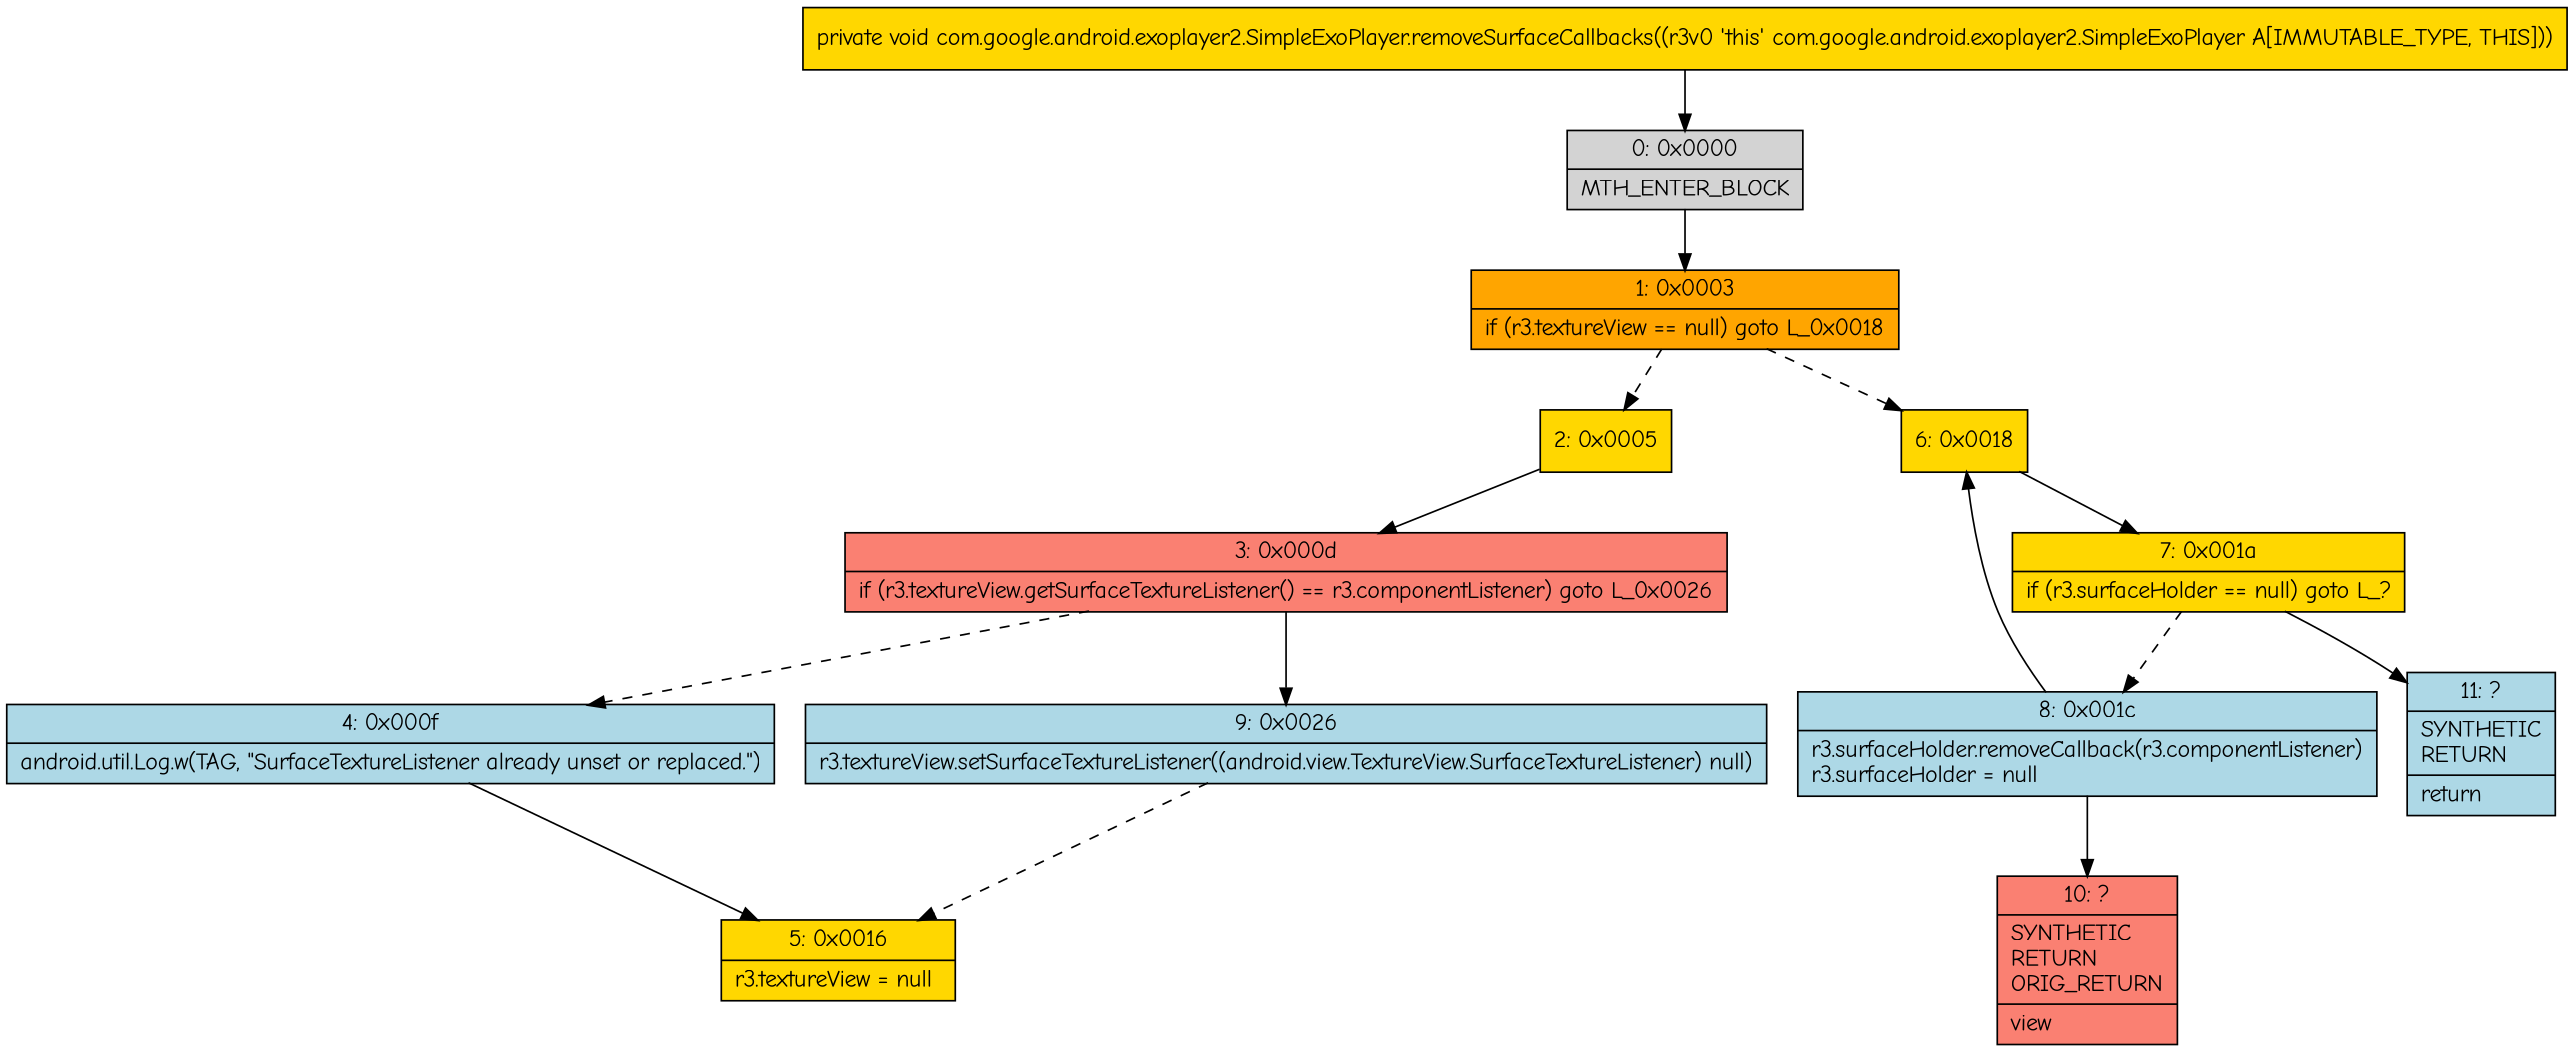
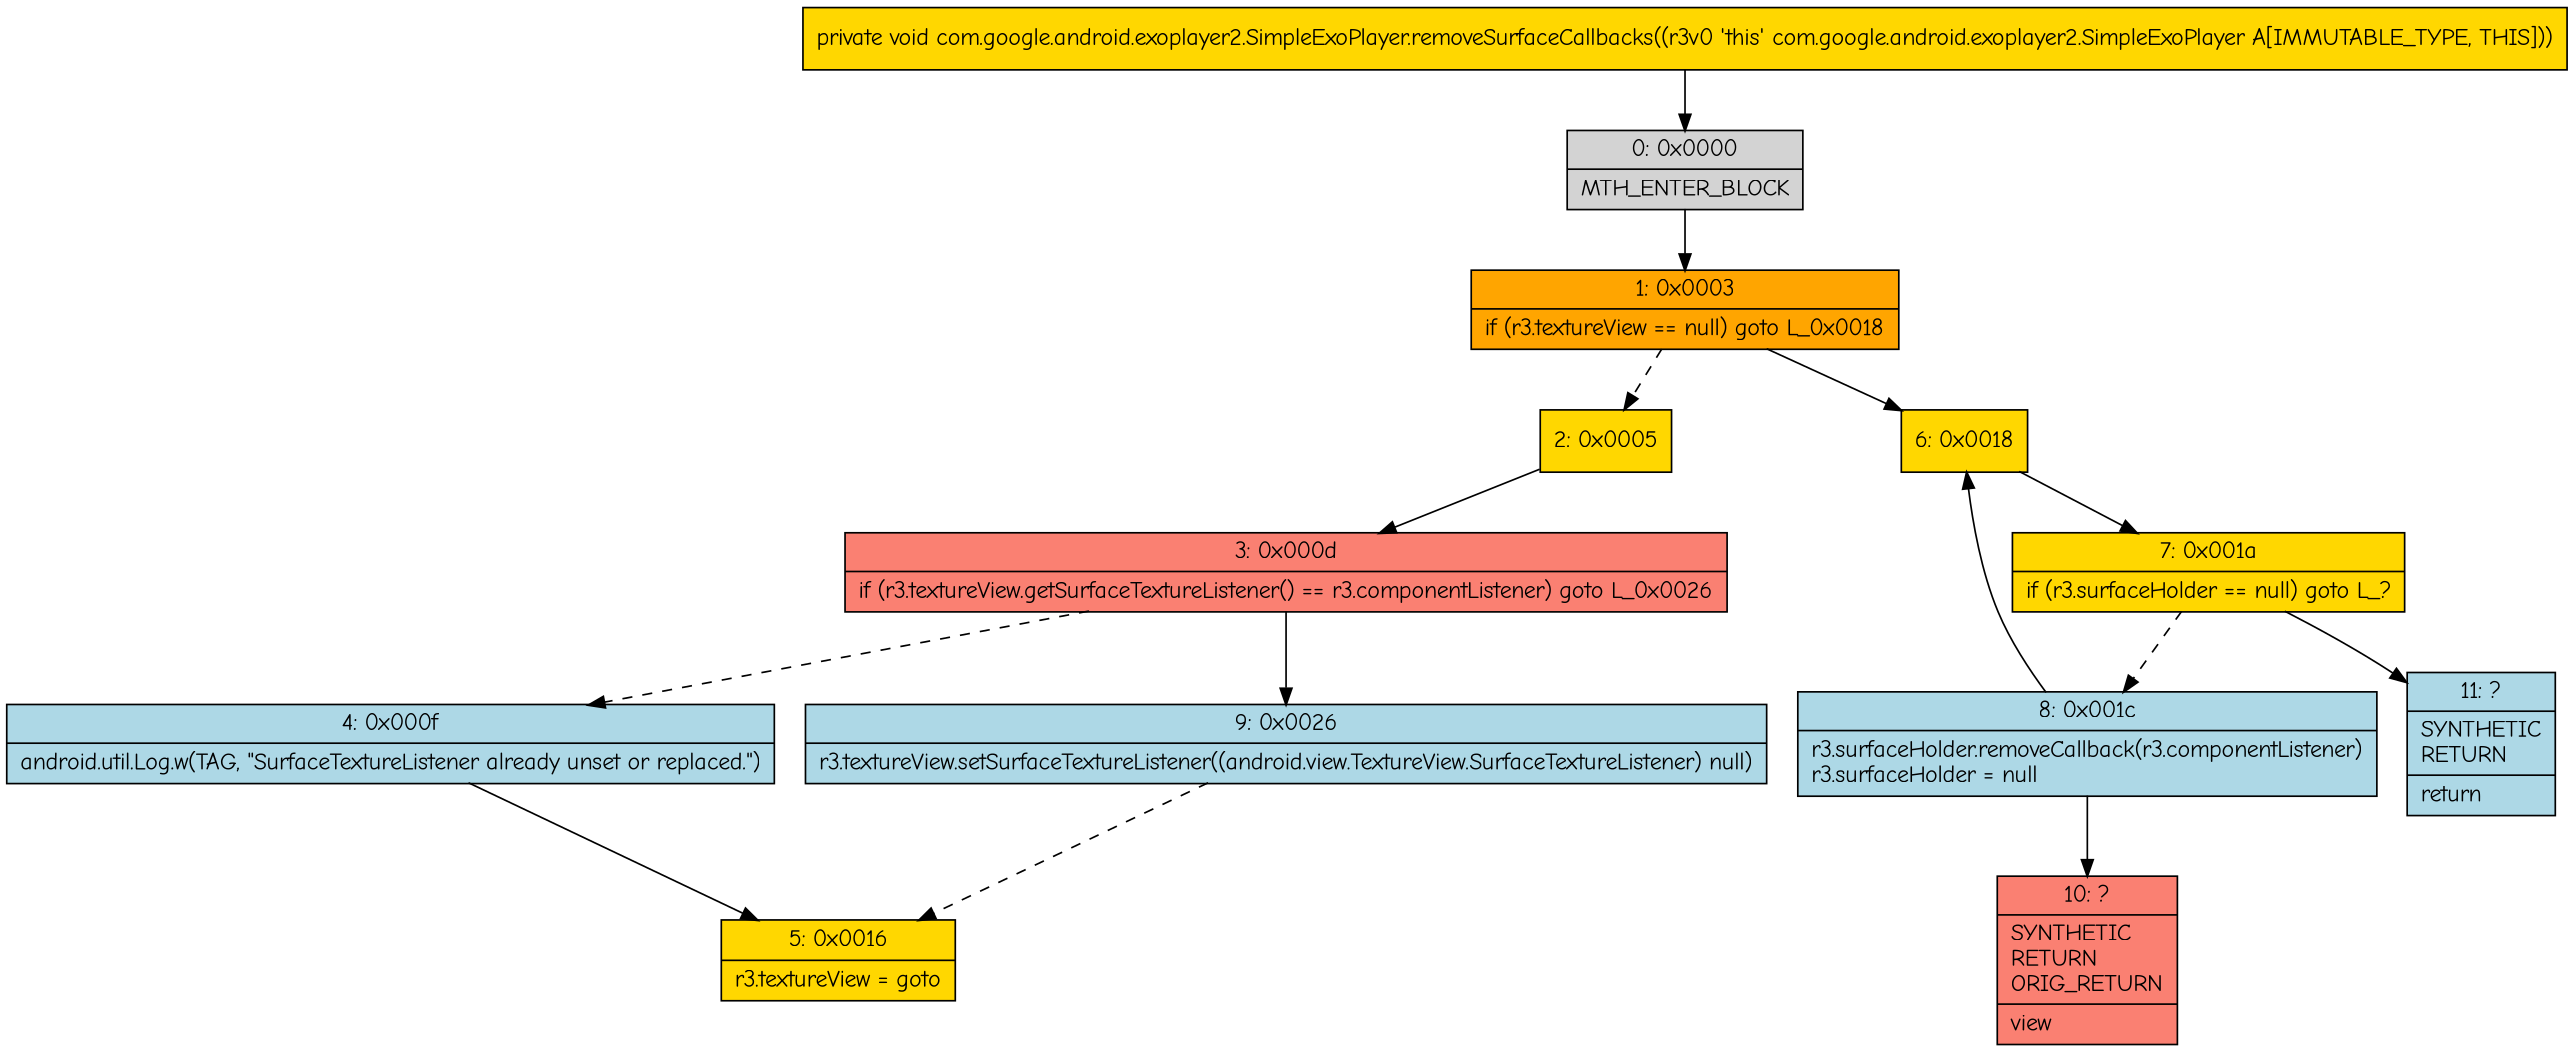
edge "1: 0x0003" -> "6: 0x0018": style dashed -> solid
node "5: 0x0016": text "r3.textureView = null" -> "r3.textureView = goto"
